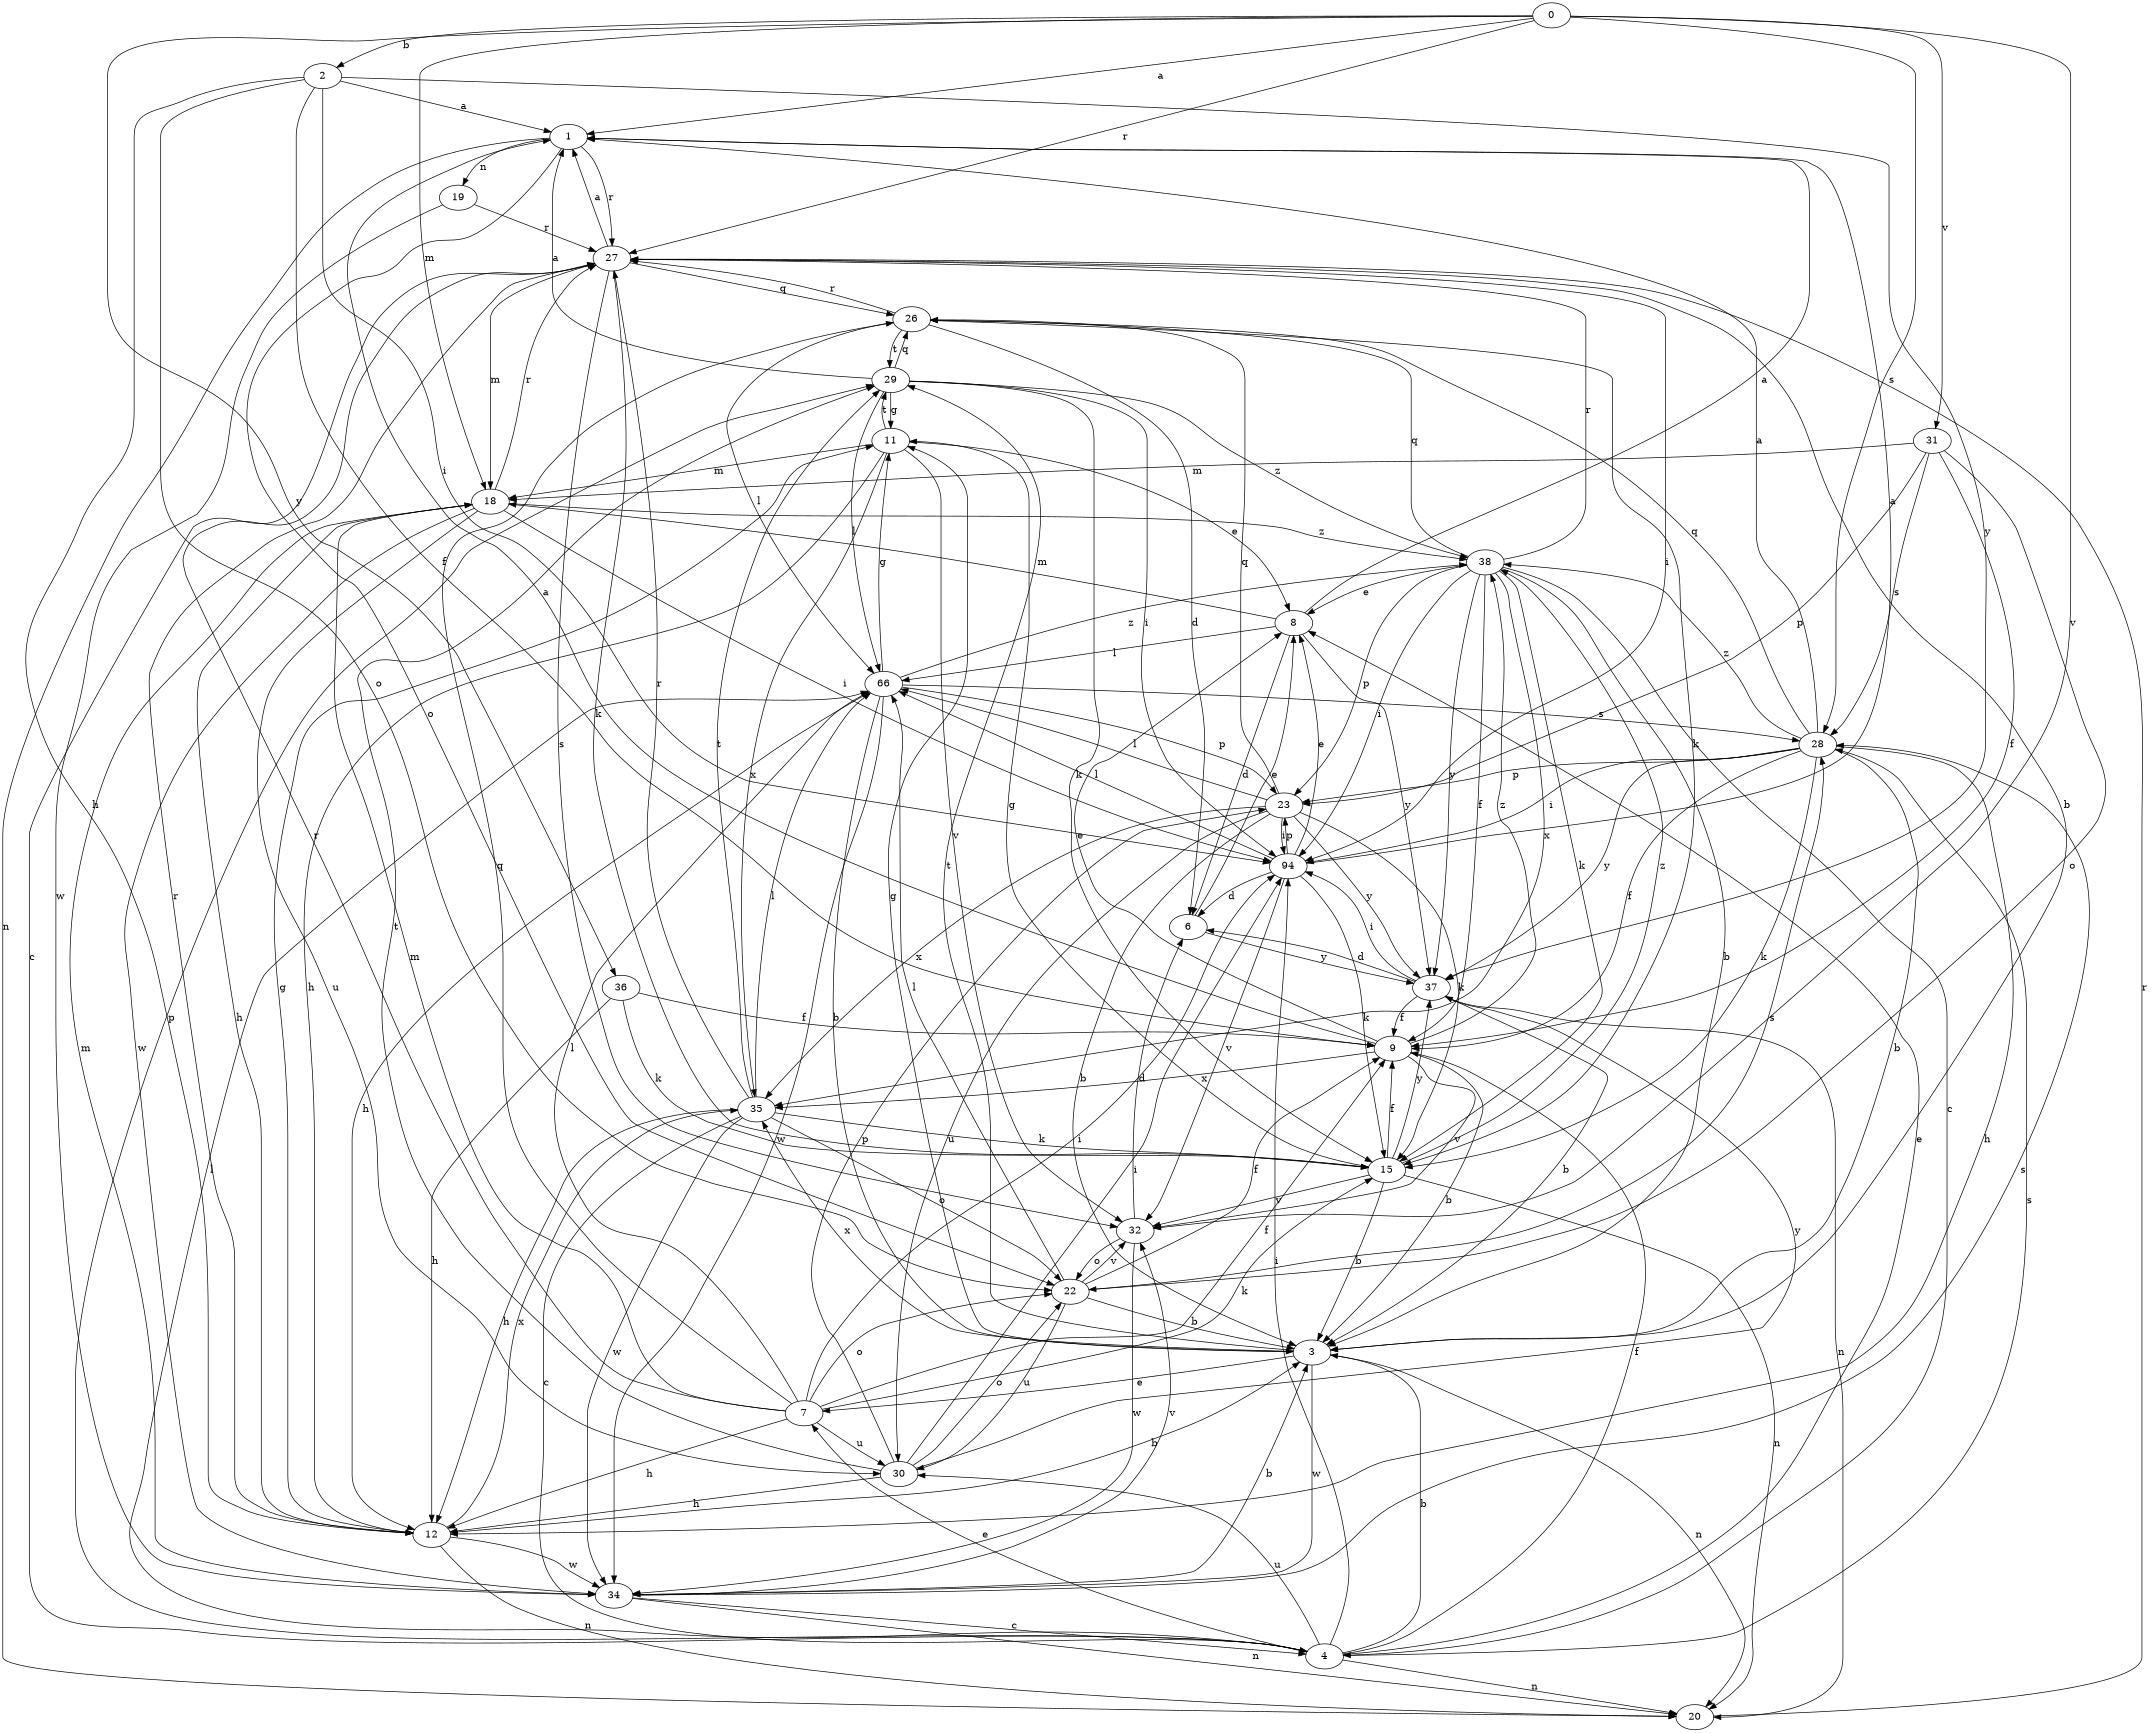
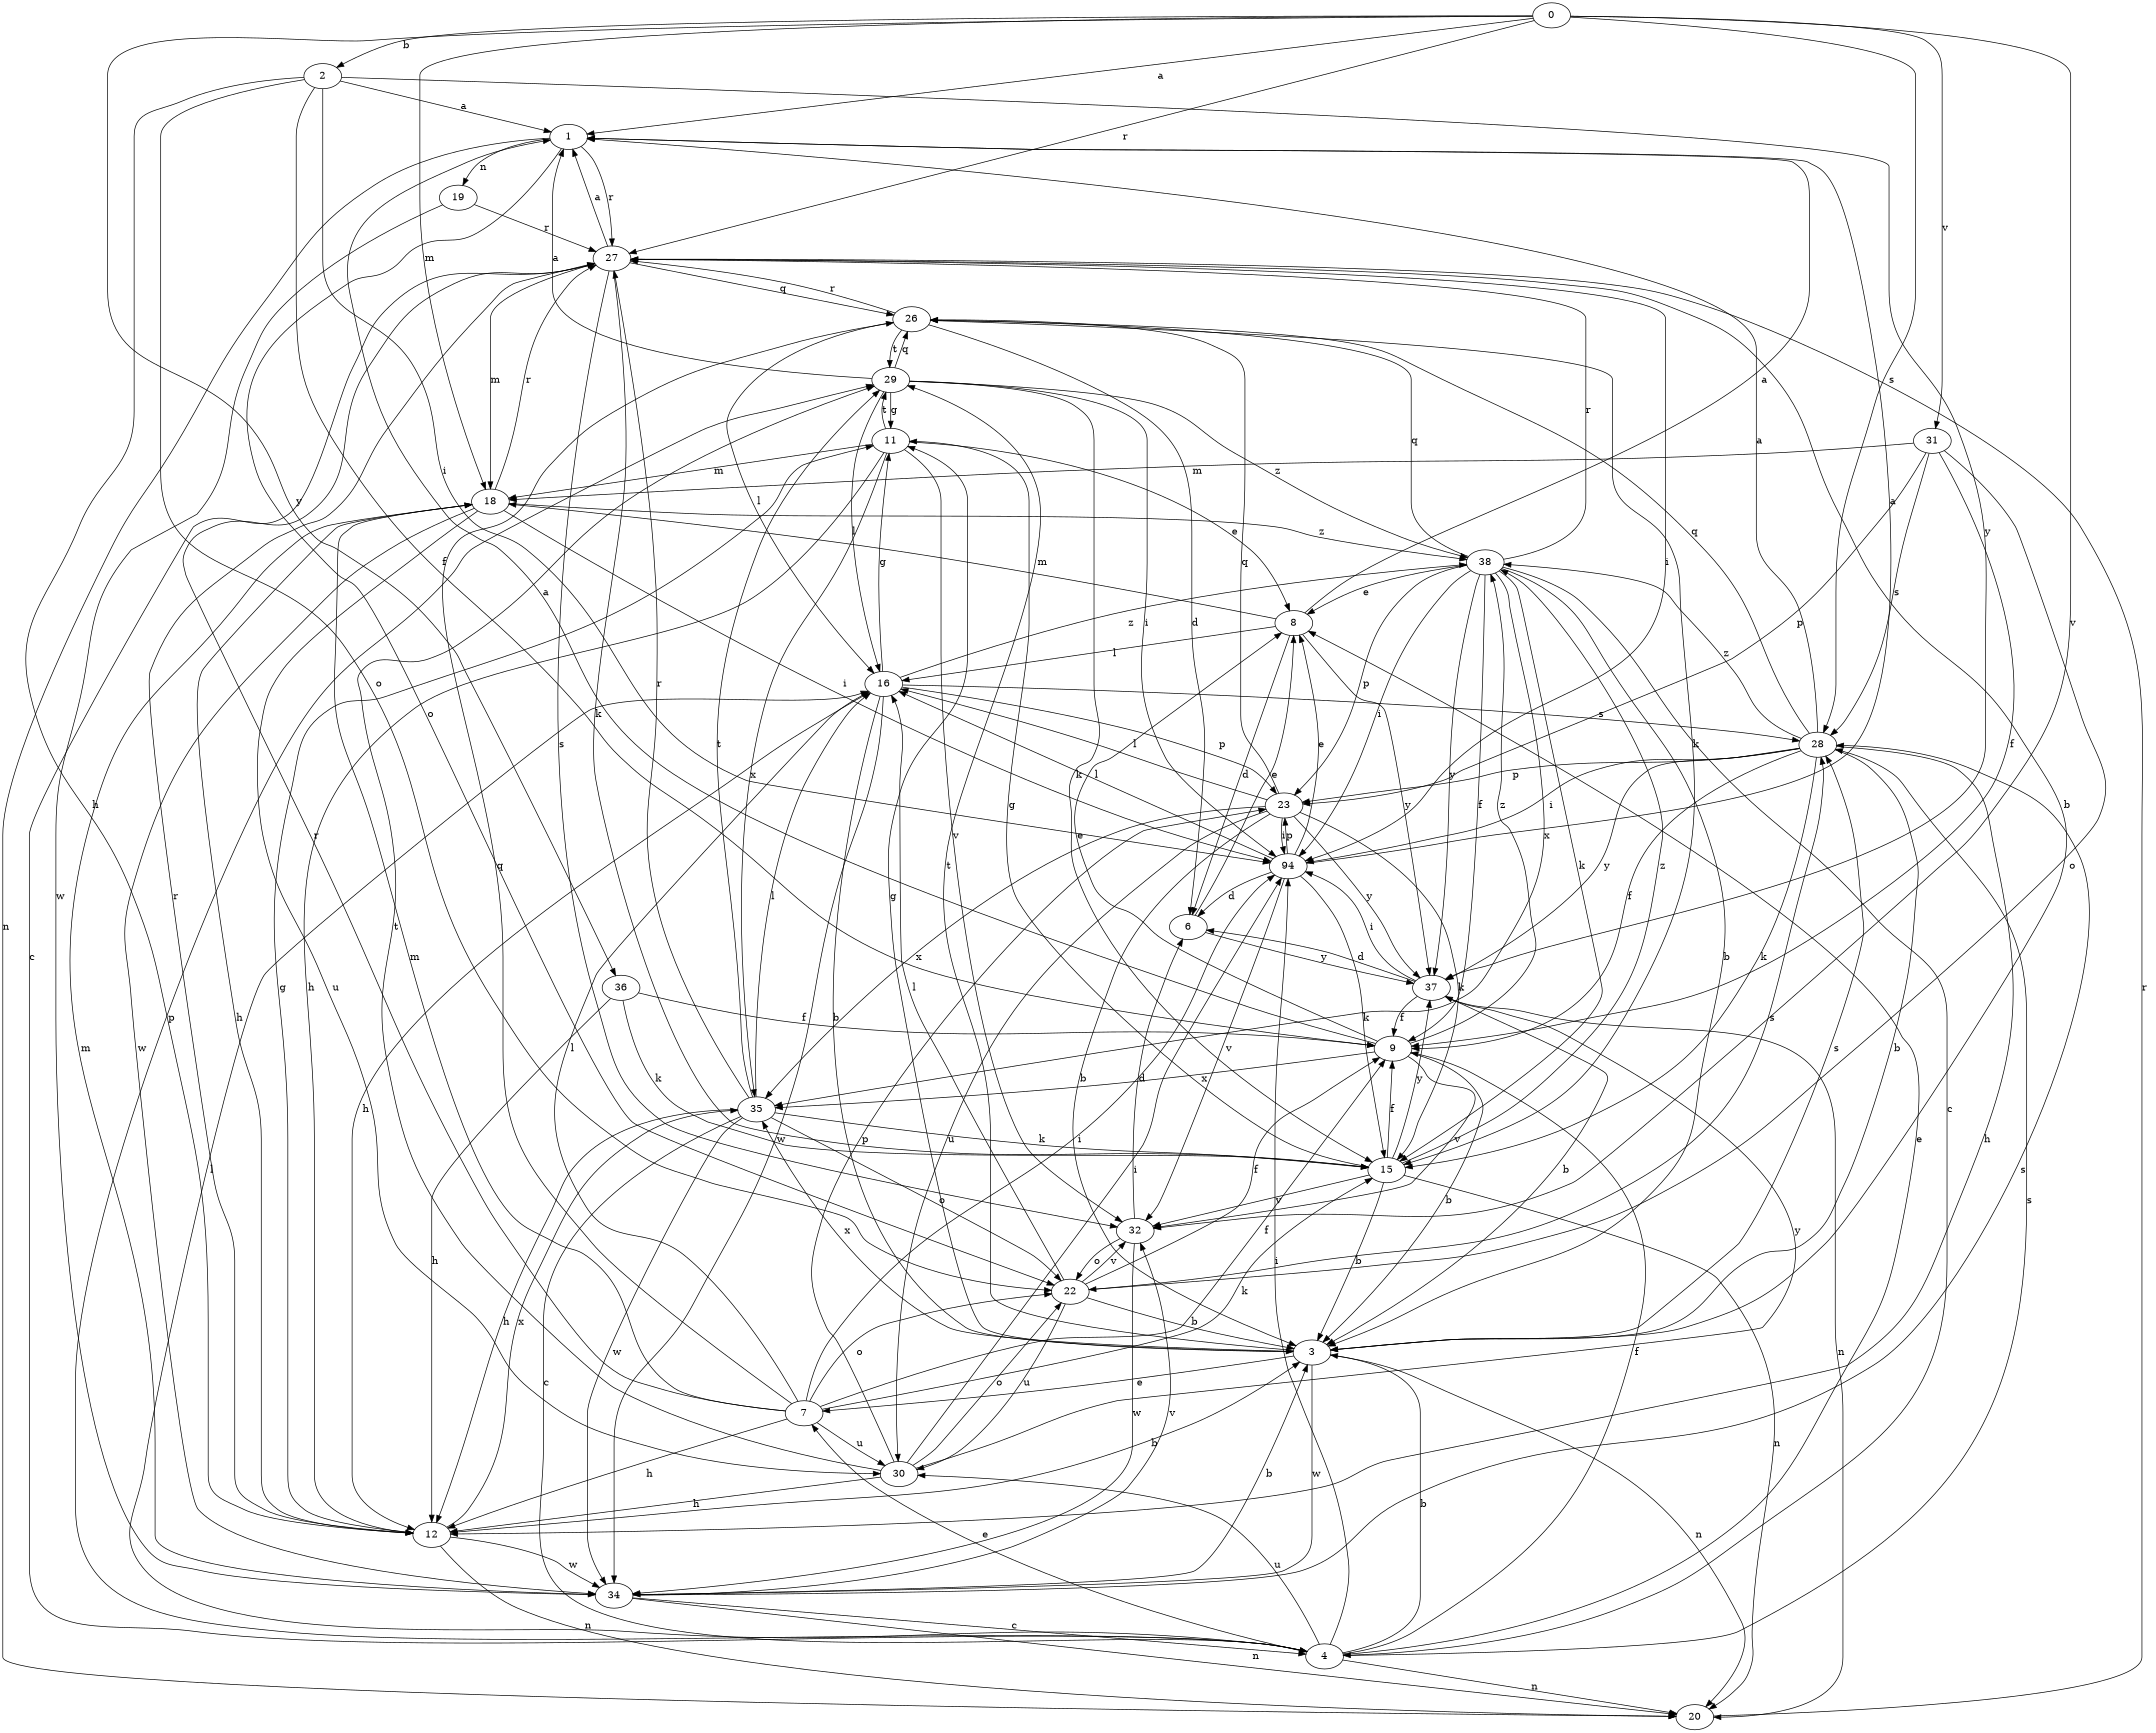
node "66": label "66" -> "16"
edge "3" -> "28": added, label "s"
